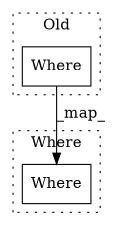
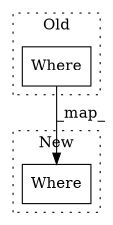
cluster "Where": label "Where" -> "New"
